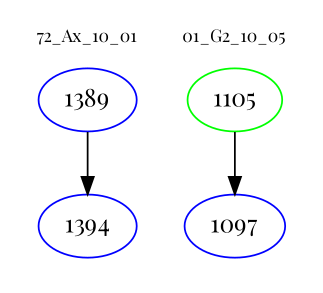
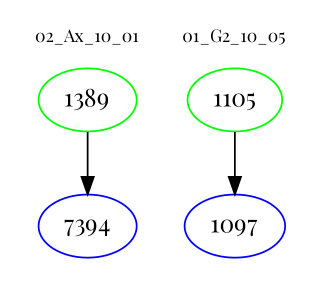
cluster "72_Ax_10_01": label "72_Ax_10_01" -> "02_Ax_10_01"
node "1389": color blue -> green
node "1394": label "1394" -> "7394"
